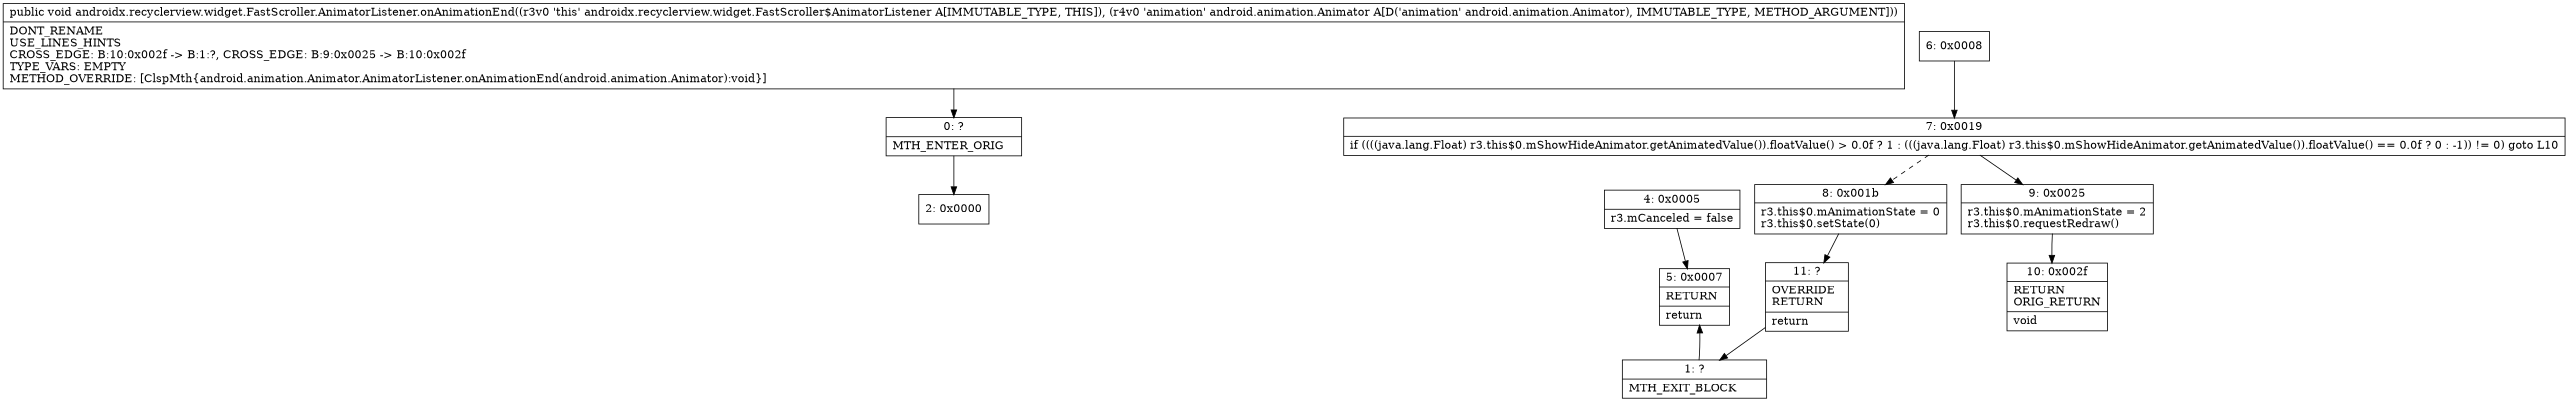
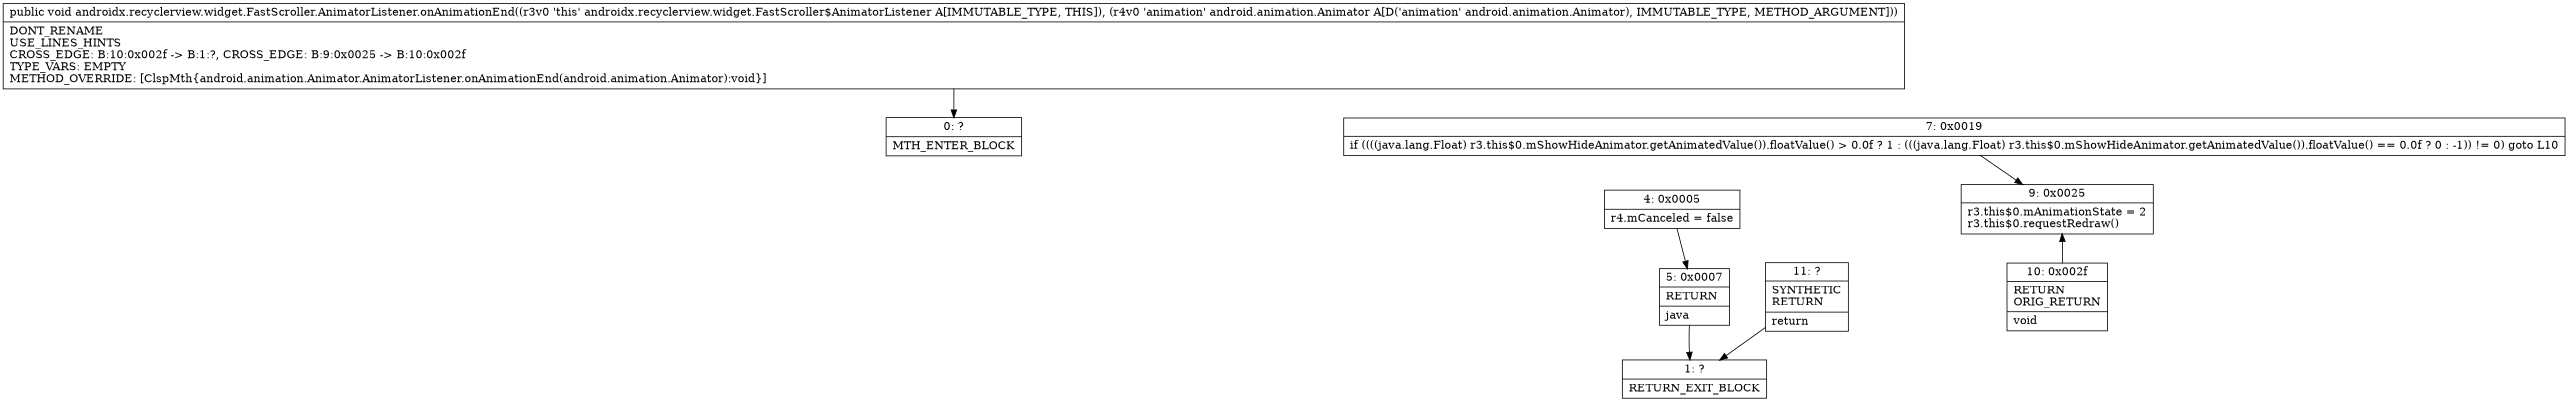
node "6: 0x0008": removed
node "0: ?": text "MTH_ENTER_ORIG" -> "MTH_ENTER_BLOCK"
node "2: 0x0000": removed
node "8: 0x001b": removed
node "4: 0x0005": text "r3.mCanceled = false" -> "r4.mCanceled = false"
edge "9: 0x0025" -> "10: 0x002f": reversed
node "11: ?": text "OVERRIDE" -> "SYNTHETIC"
node "5: 0x0007": text "return" -> "java"
edge "1: ?" -> "5: 0x0007": reversed
node "1: ?": text "MTH_EXIT_BLOCK" -> "RETURN_EXIT_BLOCK"
